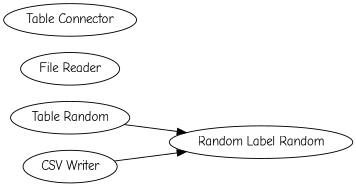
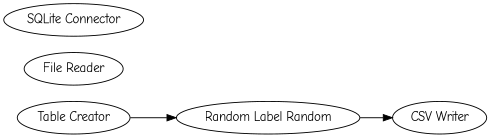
node "Table Connector": label "Table Connector" -> "SQLite Connector"
node "Table Random": label "Table Random" -> "Table Creator"
edge "CSV Writer" -> "Random Label Random": reversed
